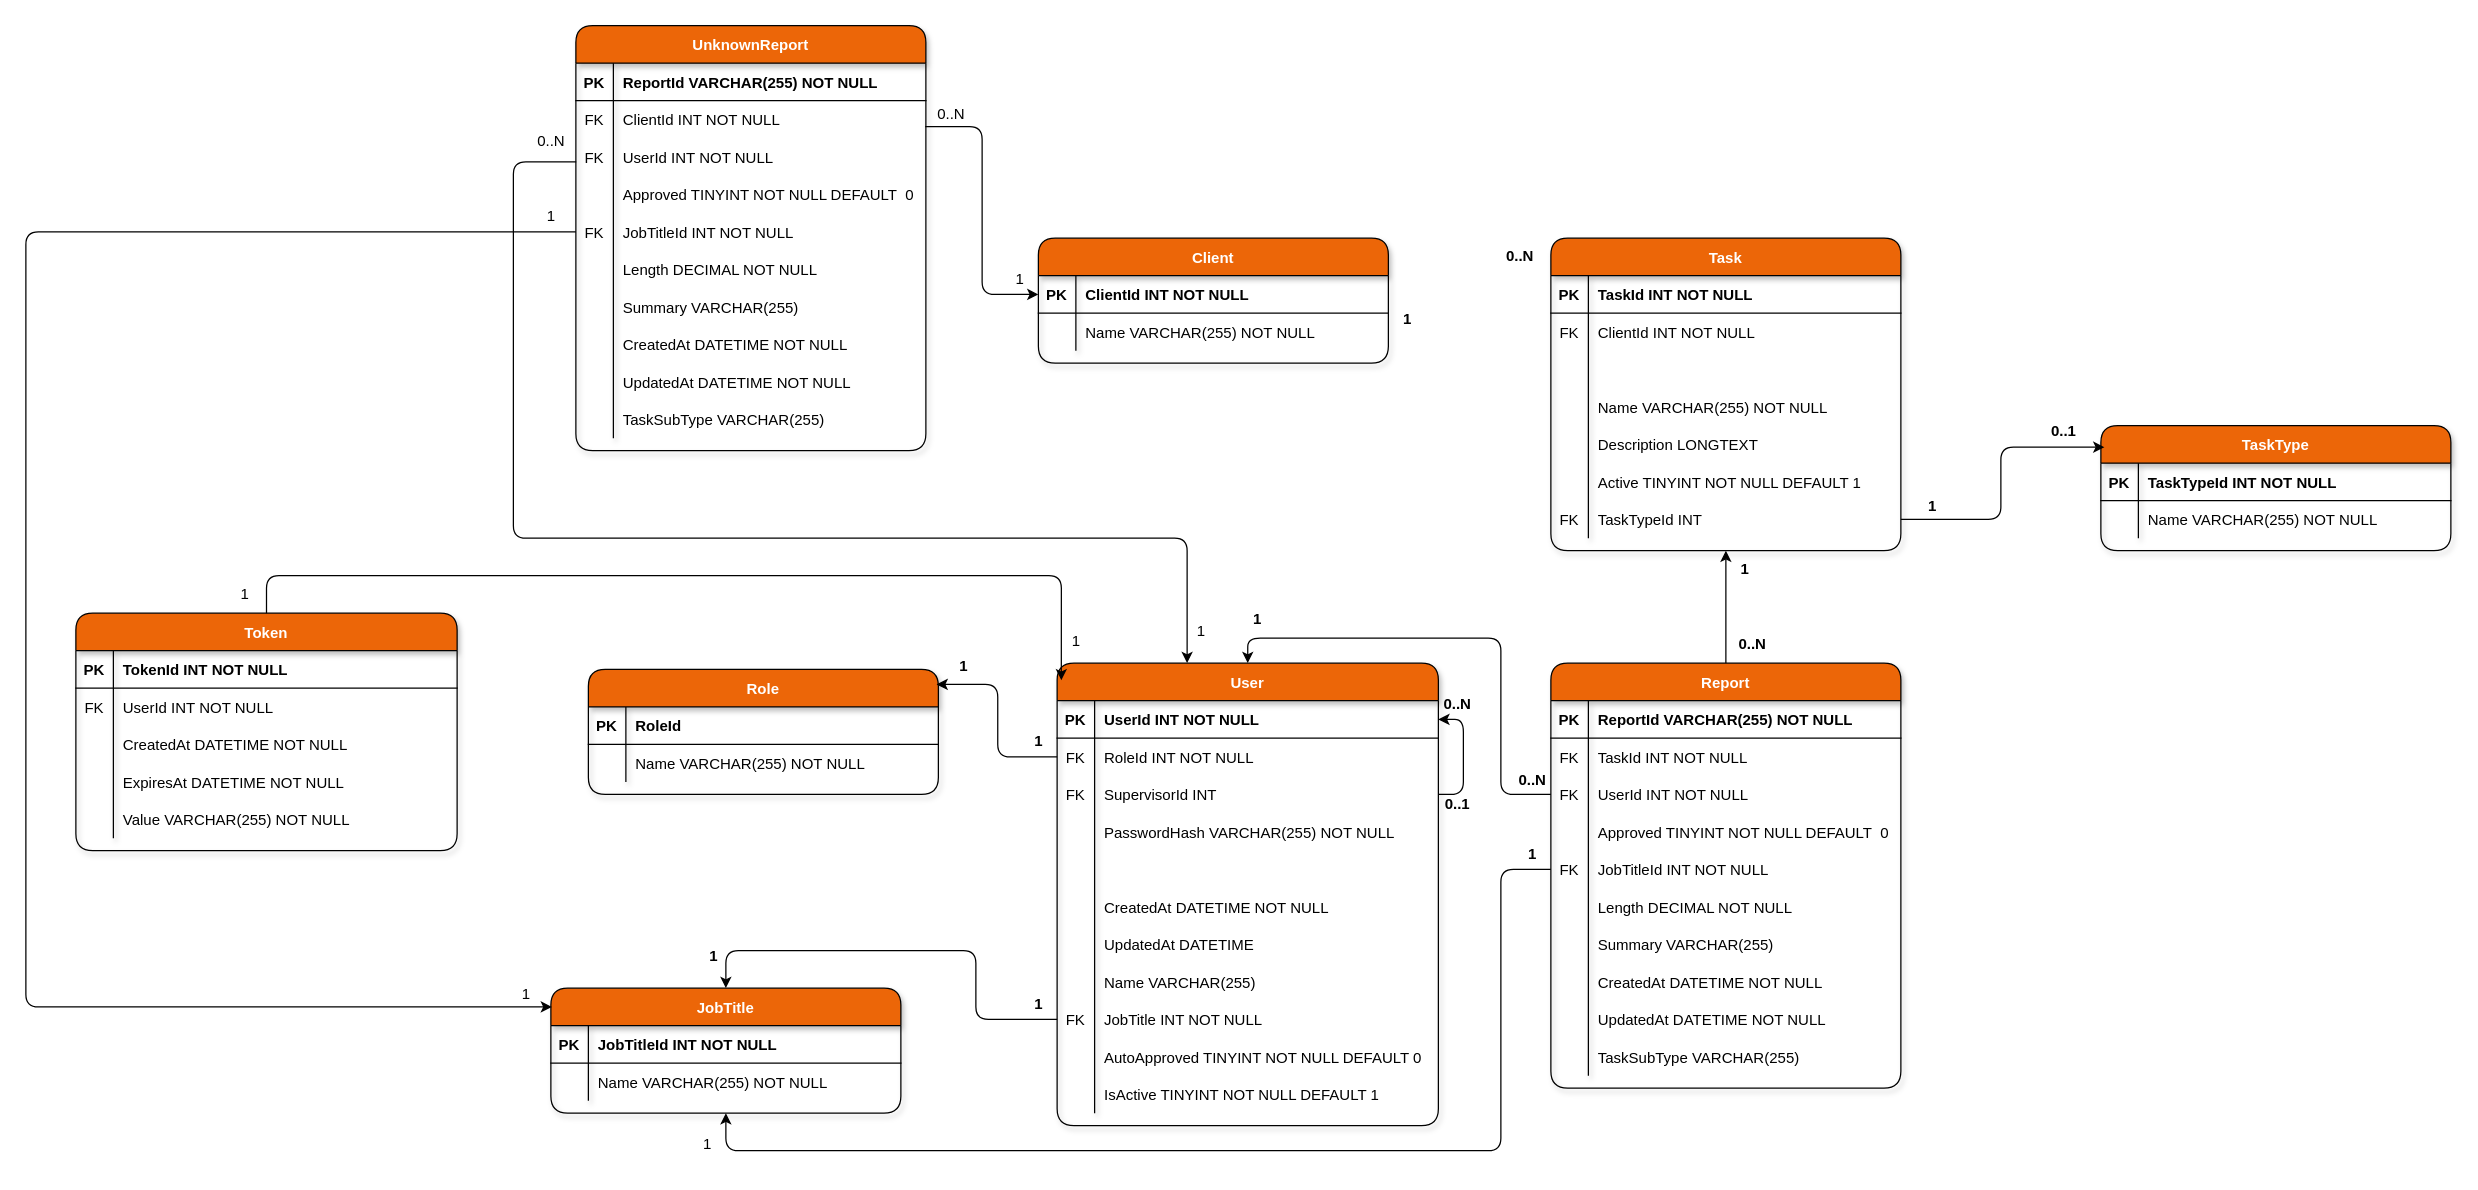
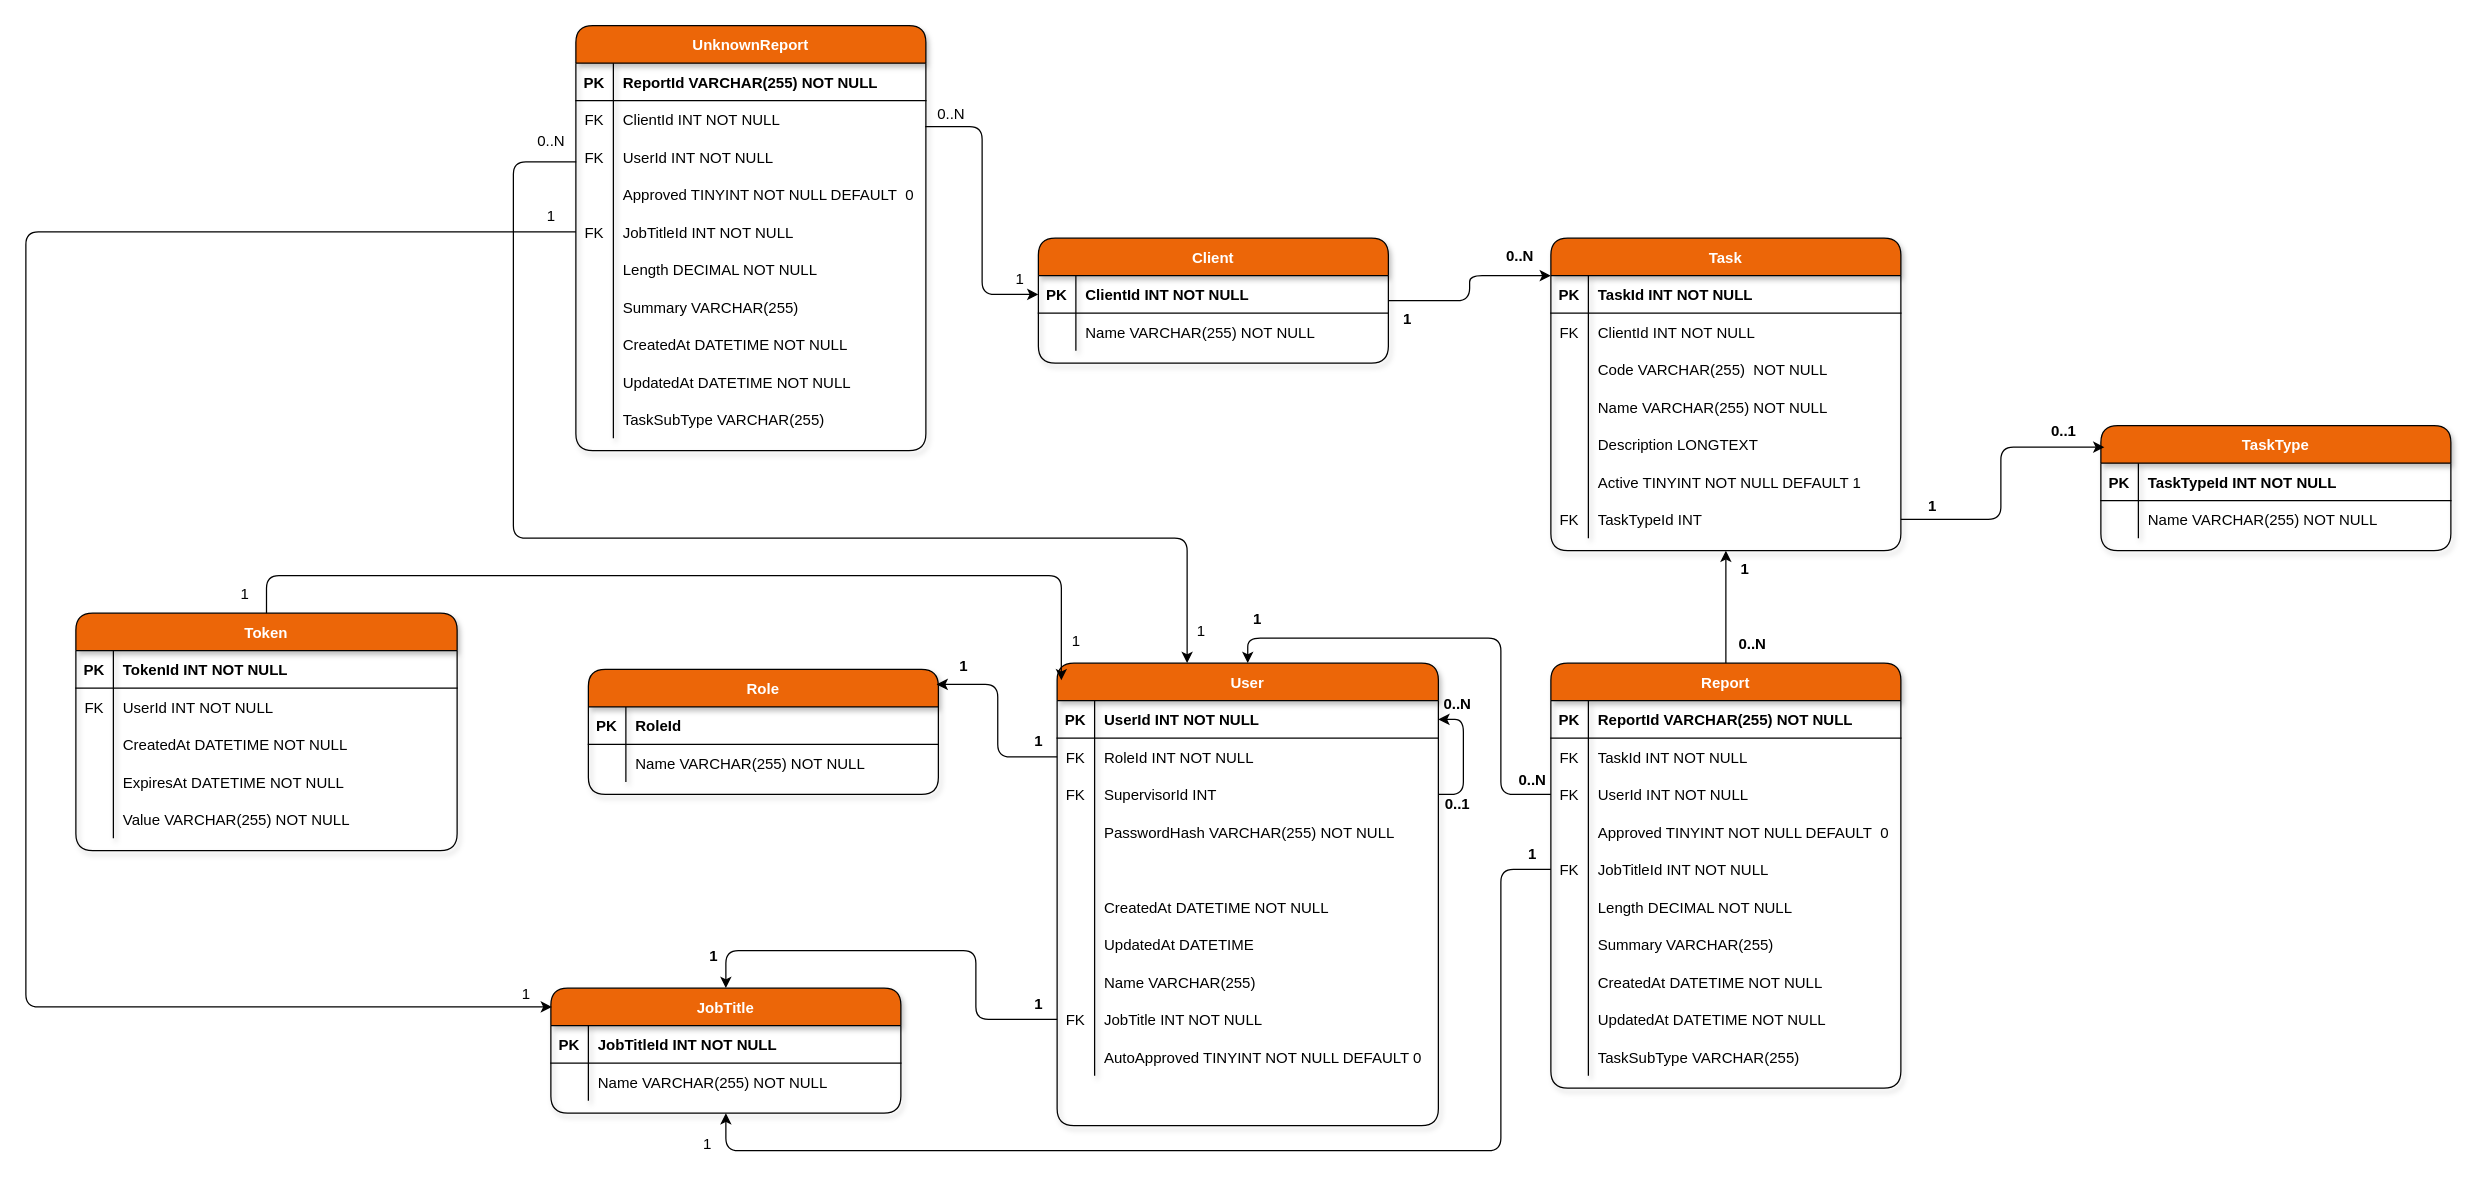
edge "Client" -> "Task": added
node "Code VARCHAR(255) NOT NULL": added
node "IsActive TINYINT NOT NULL DEFAULT 1": removed
